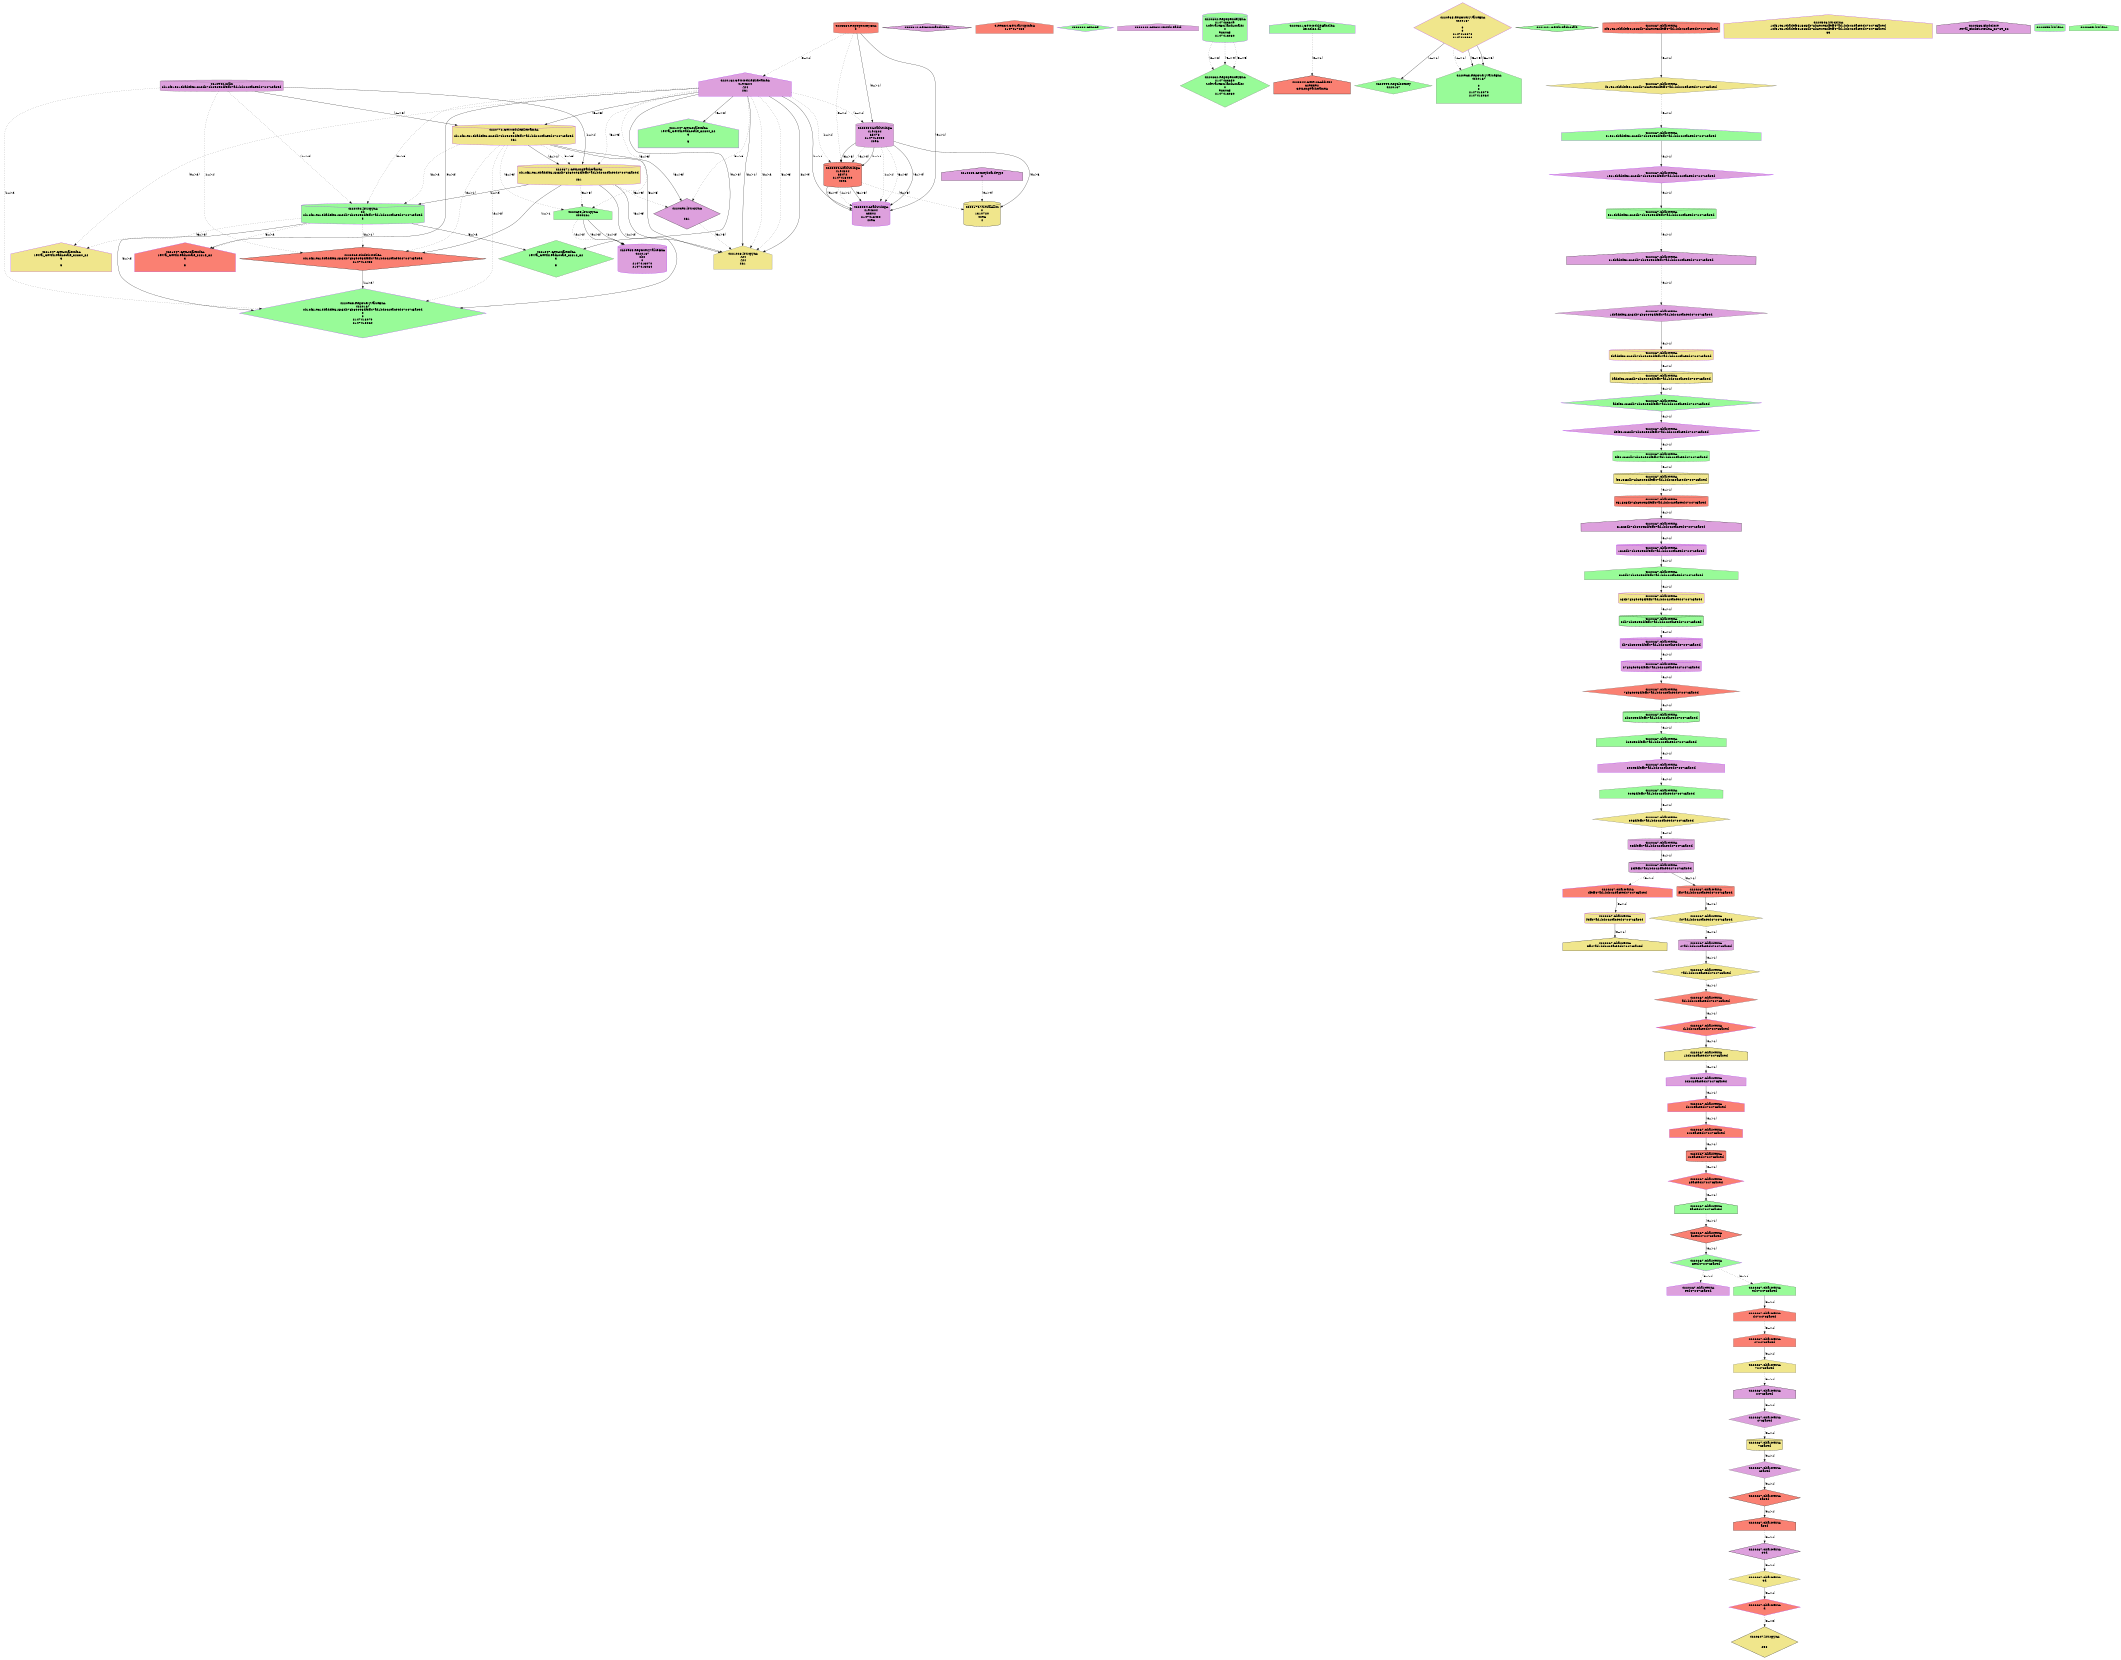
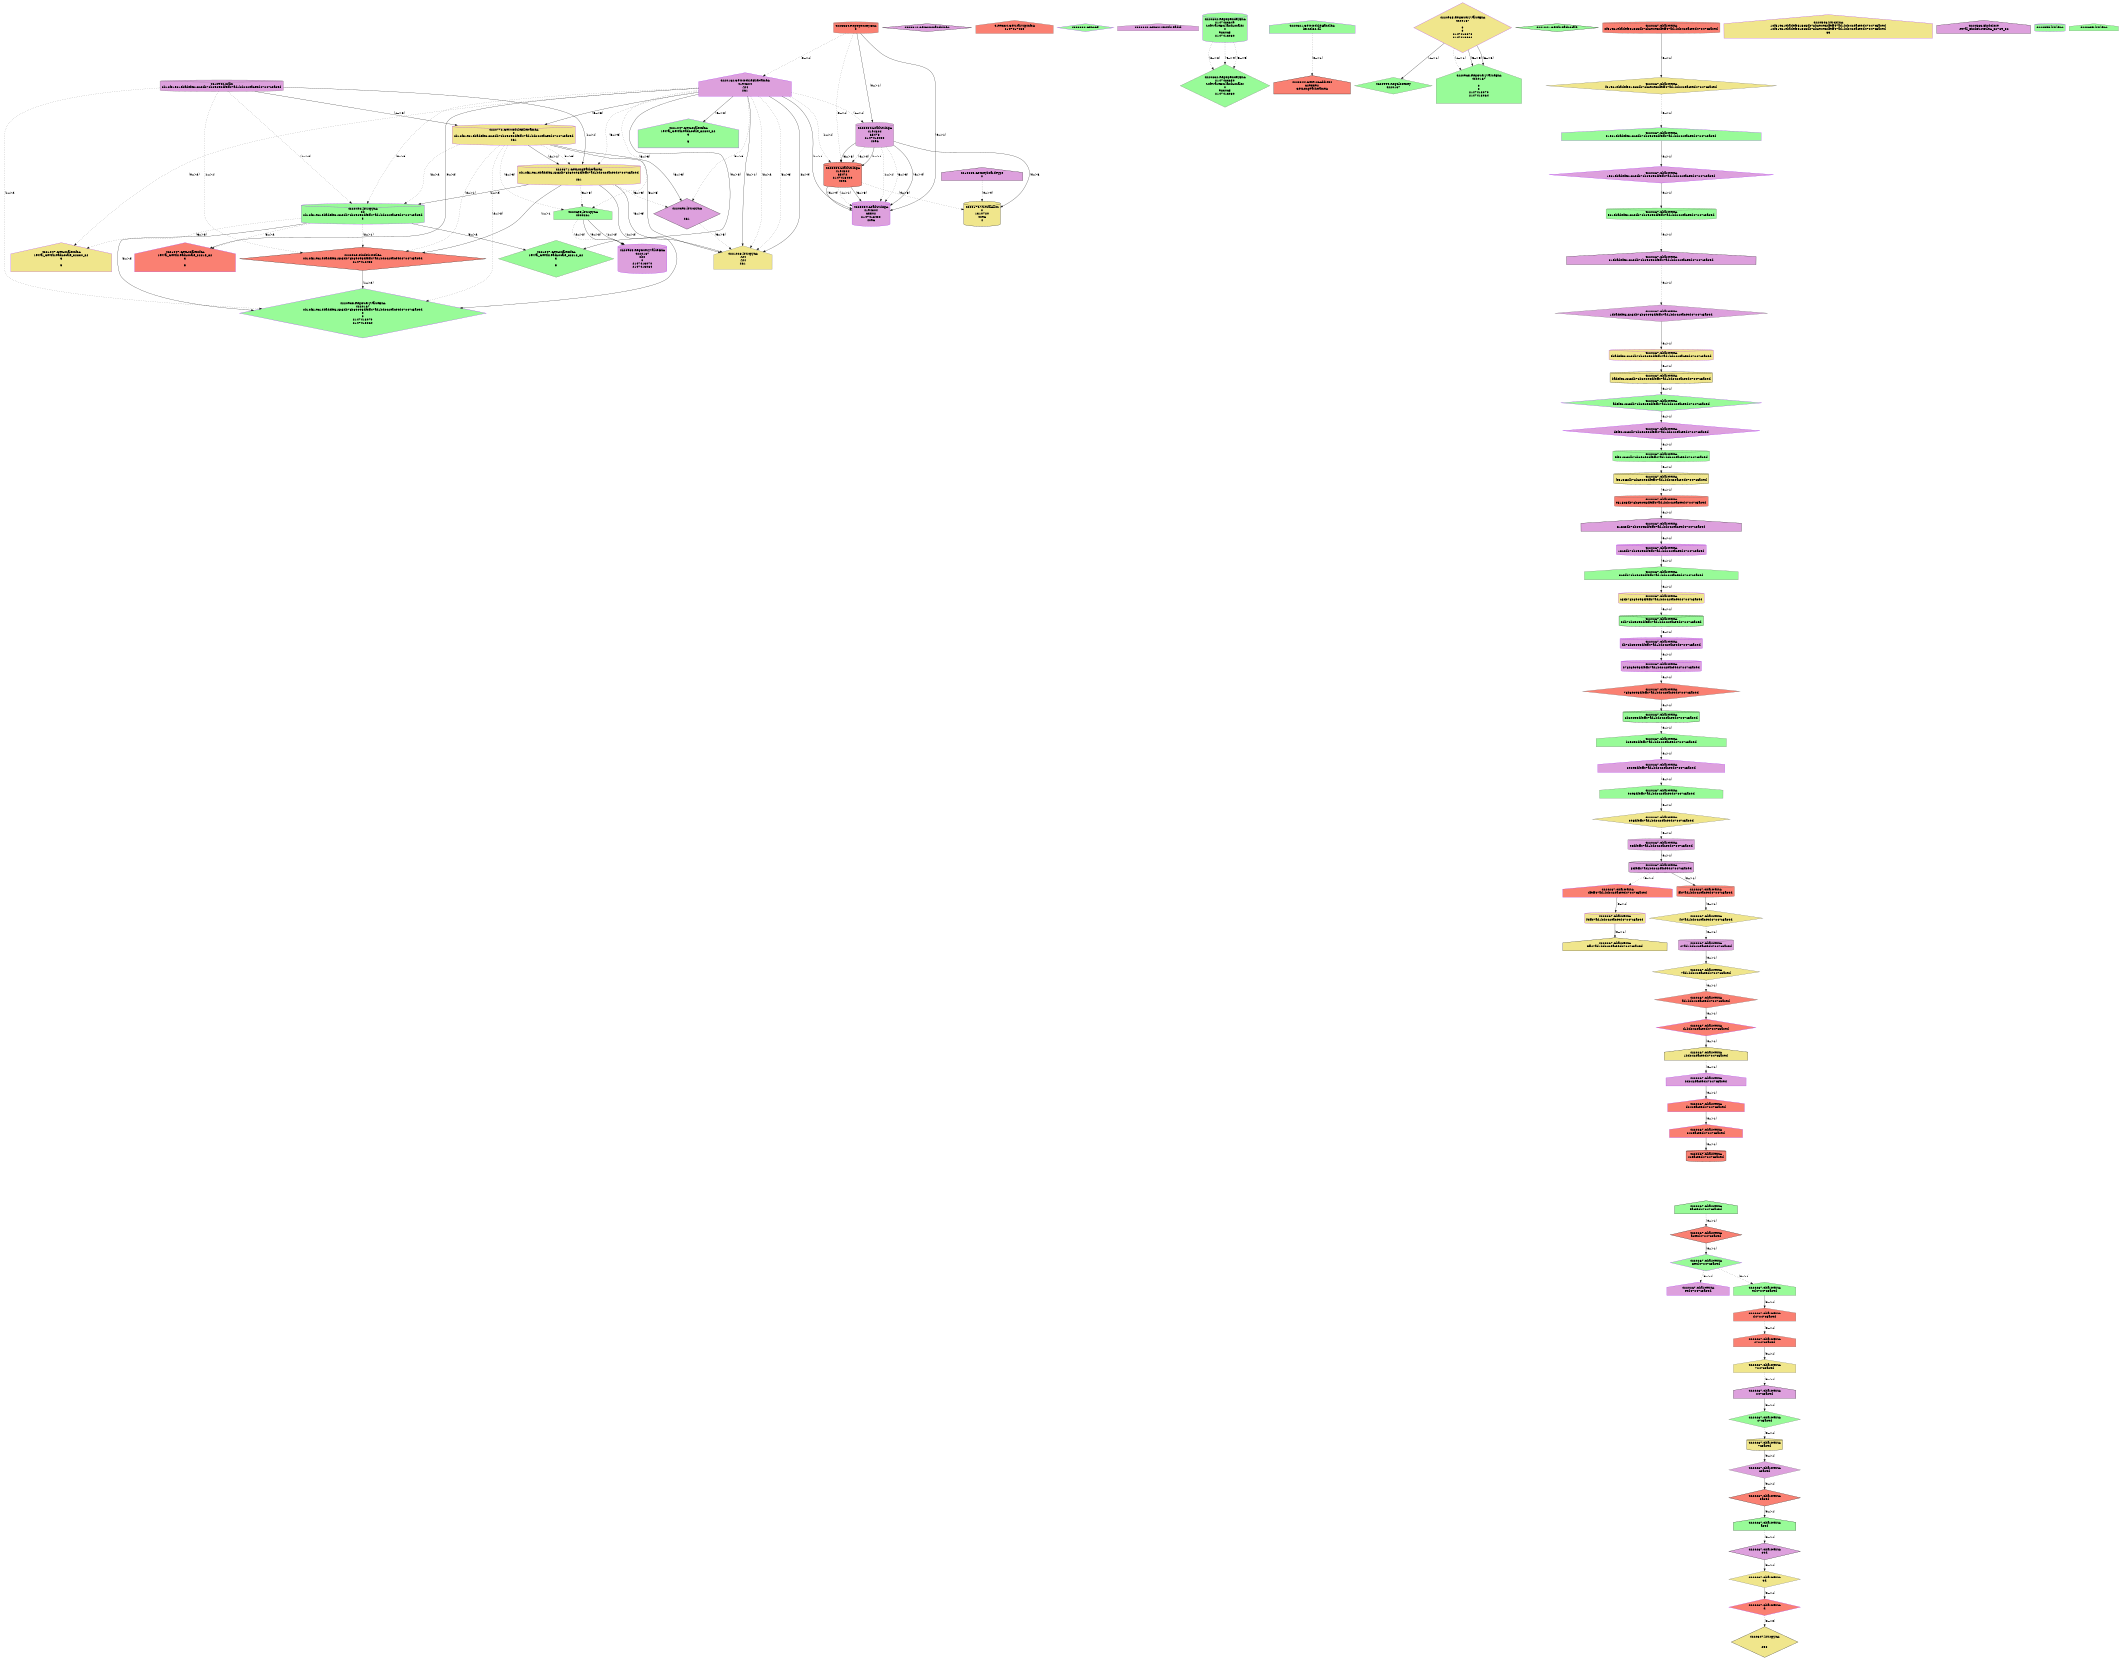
node "4220267.CharNextA 2eace9d47047c5a09d": removed
node "4220267.CharNextA 47c5a09d": fillcolor plum -> palegreen
node "4220267.CharNextA a09d": fillcolor salmon -> palegreen
